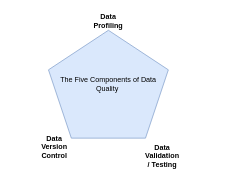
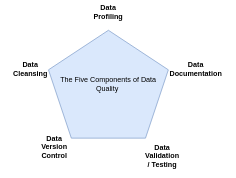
node "Data Profiling": moved (108, 21) -> (108, 12)
node "Data Cleansing": added
node "Data Documentation": added
